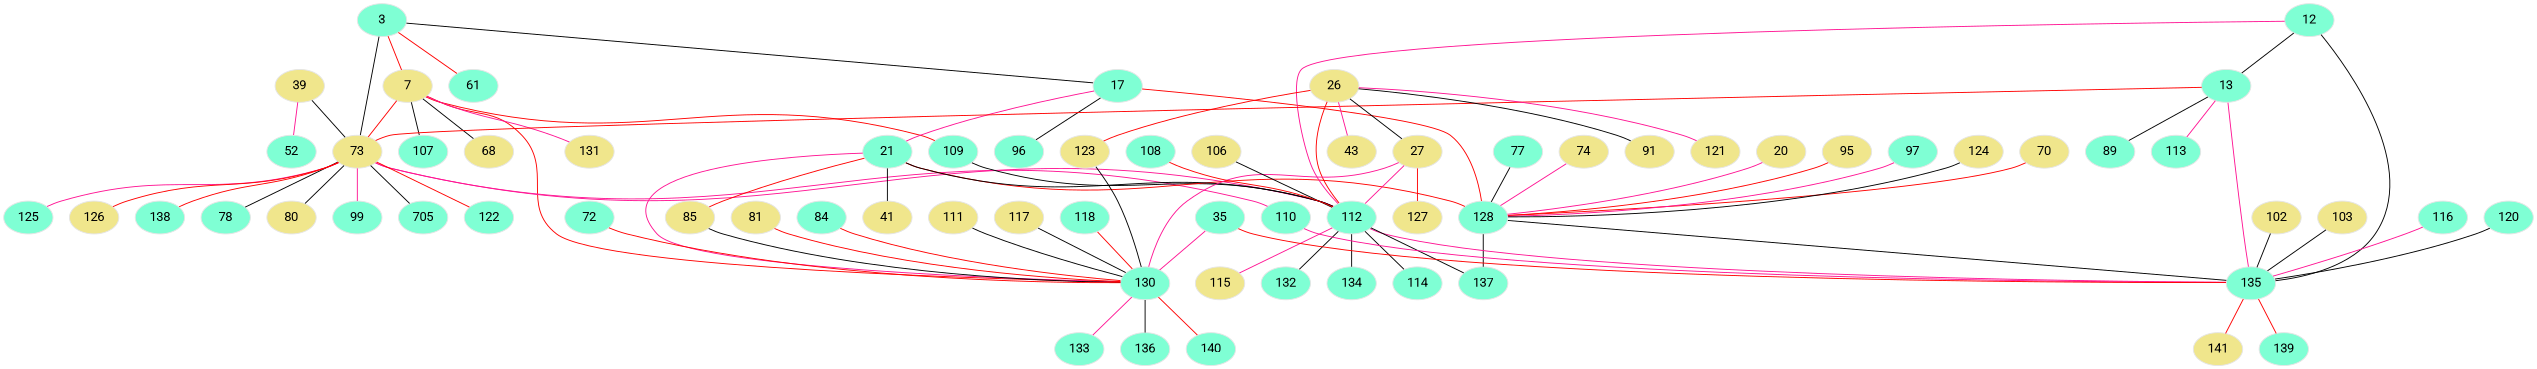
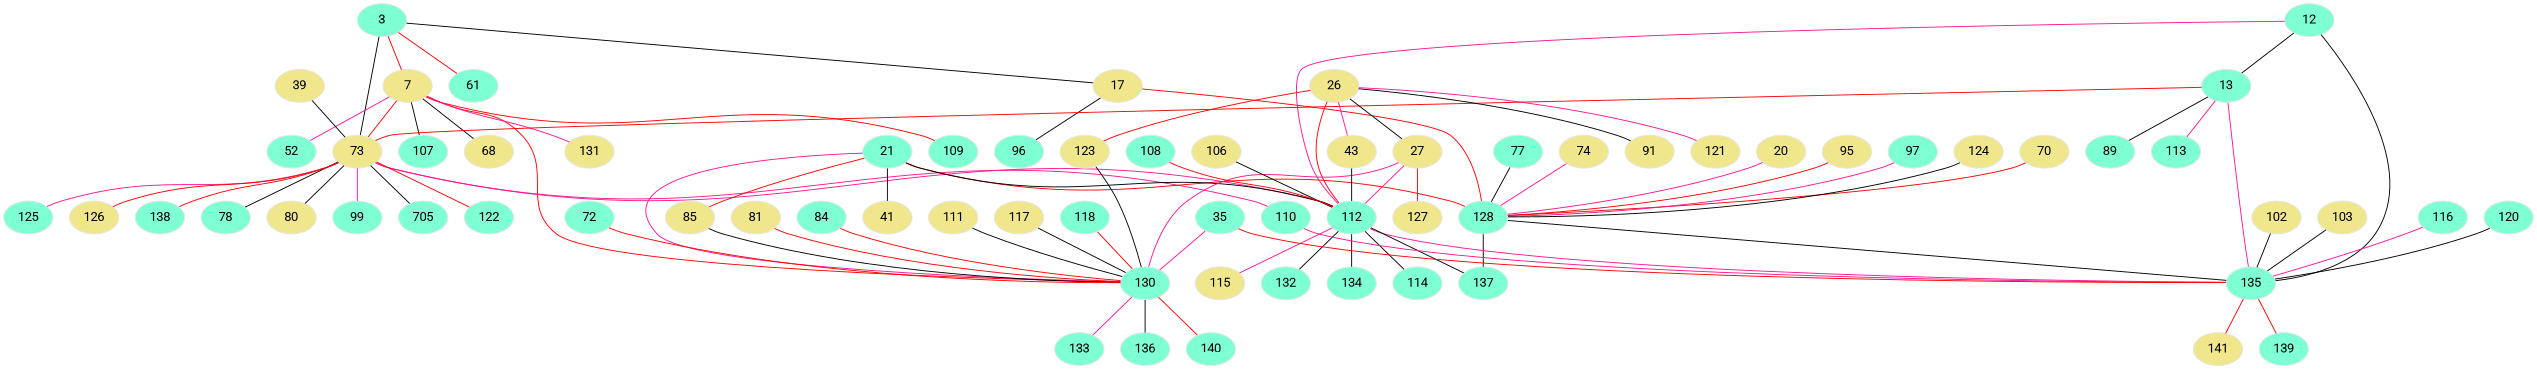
node "17": fillcolor aquamarine -> khaki
edge "17" -- "21": removed
edge "39" -- "52": now "7" -- "52"
edge "109" -- "112": now "43" -- "112"
